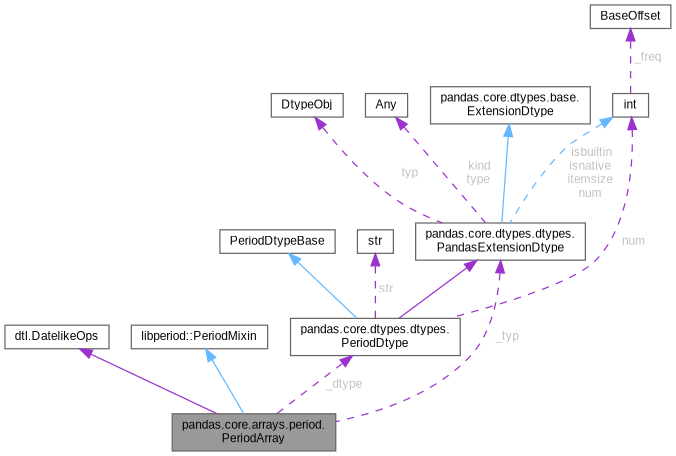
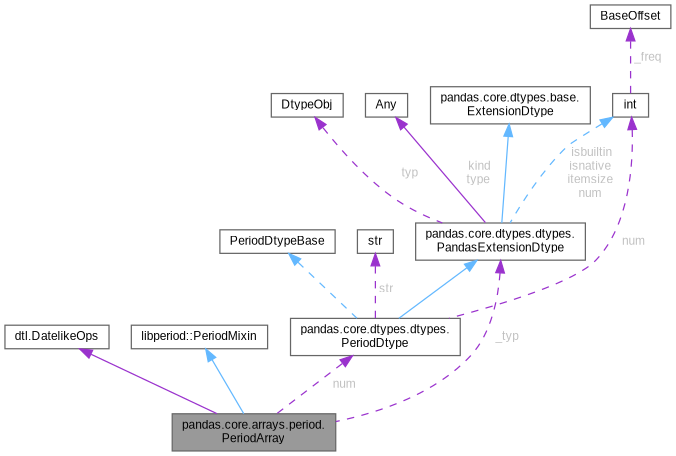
edge "pandas.core.dtypes.dtypes. PandasExtensionDtype" -> "Any": style dashed -> solid
edge "pandas.core.dtypes.dtypes. PeriodDtype" -> "PeriodDtypeBase": style solid -> dashed
edge "pandas.core.dtypes.dtypes. PeriodDtype" -> "pandas.core.dtypes.dtypes. PandasExtensionDtype": color darkorchid3 -> steelblue1
edge "pandas.core.arrays.period. PeriodArray" -> "pandas.core.dtypes.dtypes. PeriodDtype": label " _dtype" -> " num"
